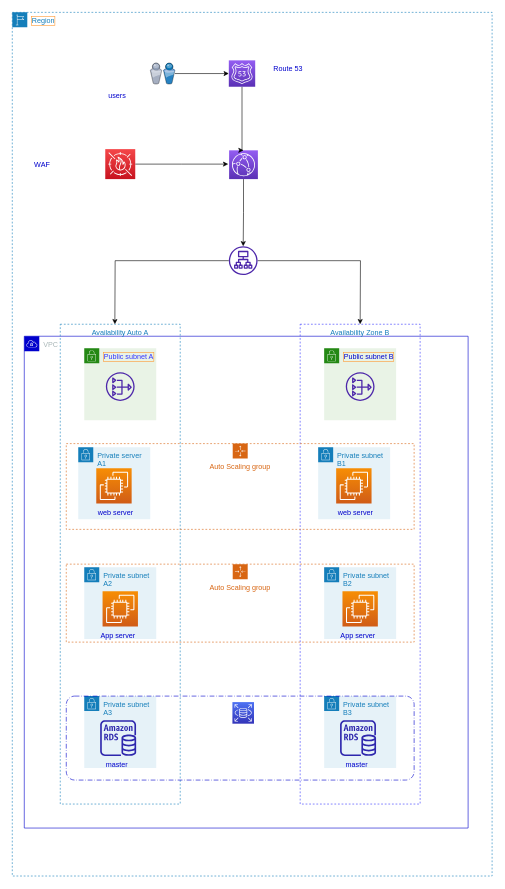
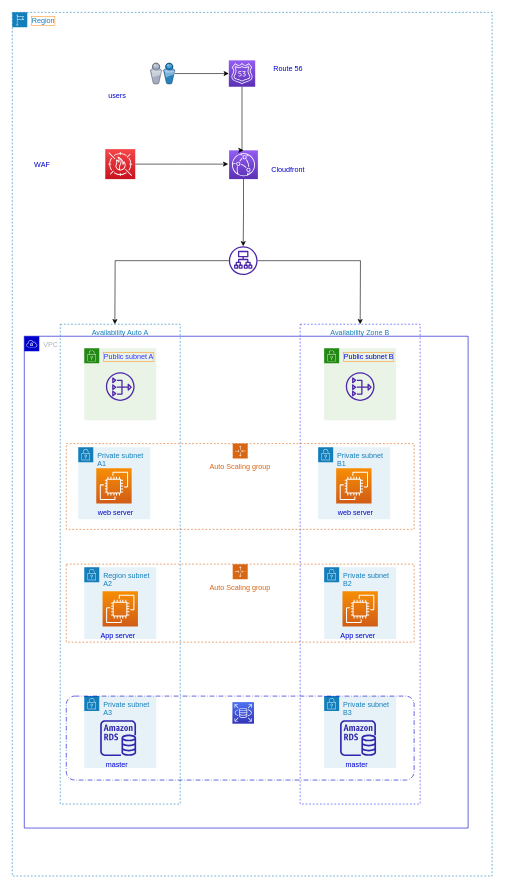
node "Route 53": label "Route 53" -> "Route 56"
node "Cloudfront": added
node "Private server A1": label "Private server A1" -> "Private subnet A1"
node "Private subnet A2": label "Private subnet A2" -> "Region subnet A2"
